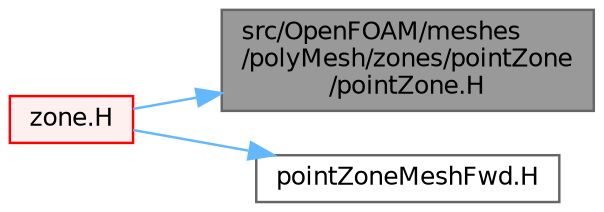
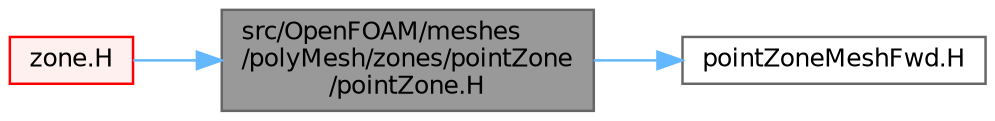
edge "zone.H" -> "pointZoneMeshFwd.H": now "src/OpenFOAM/meshes /polyMesh/zones/pointZone /pointZone.H" -> "pointZoneMeshFwd.H"
